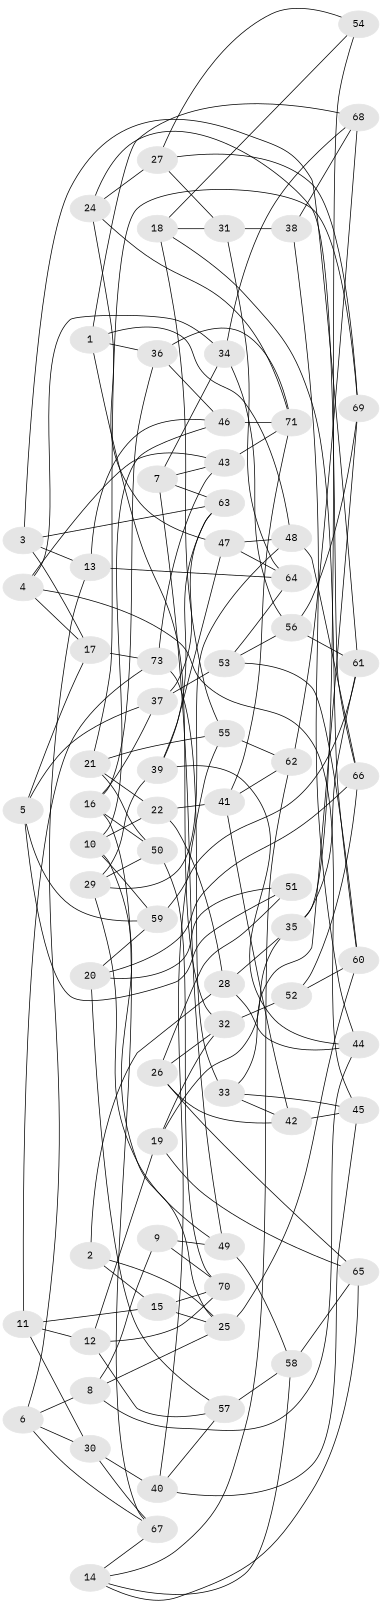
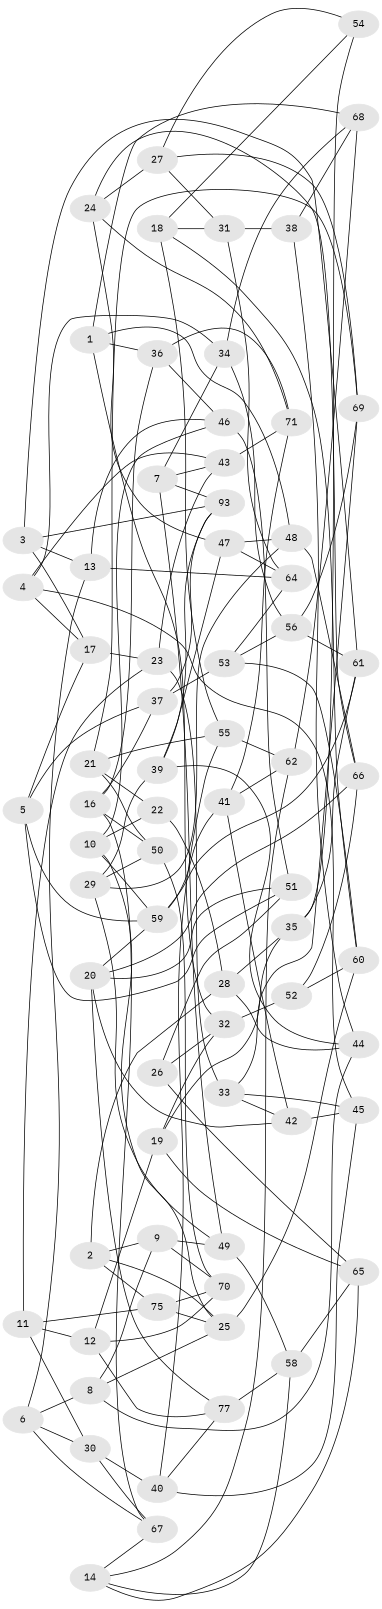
edge "46" -- "71": now "46" -- "51"
node "63": label "63" -> "93"
node "73": label "73" -> "23"
edge "41" -- "22": now "41" -- "59"
edge "26" -- "42": now "20" -- "42"
edge "9" -- "2": added
node "15": label "15" -> "75"
node "57": label "57" -> "77"
